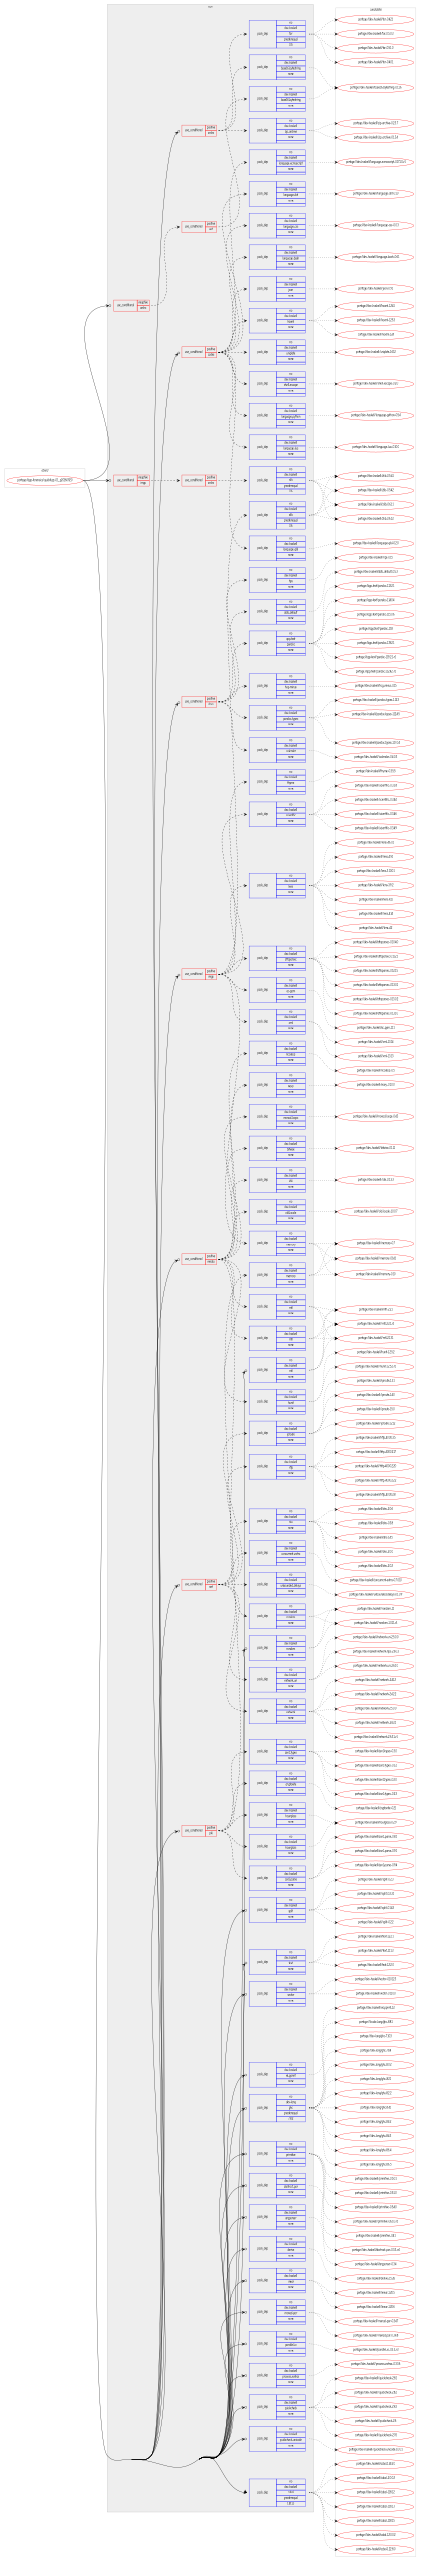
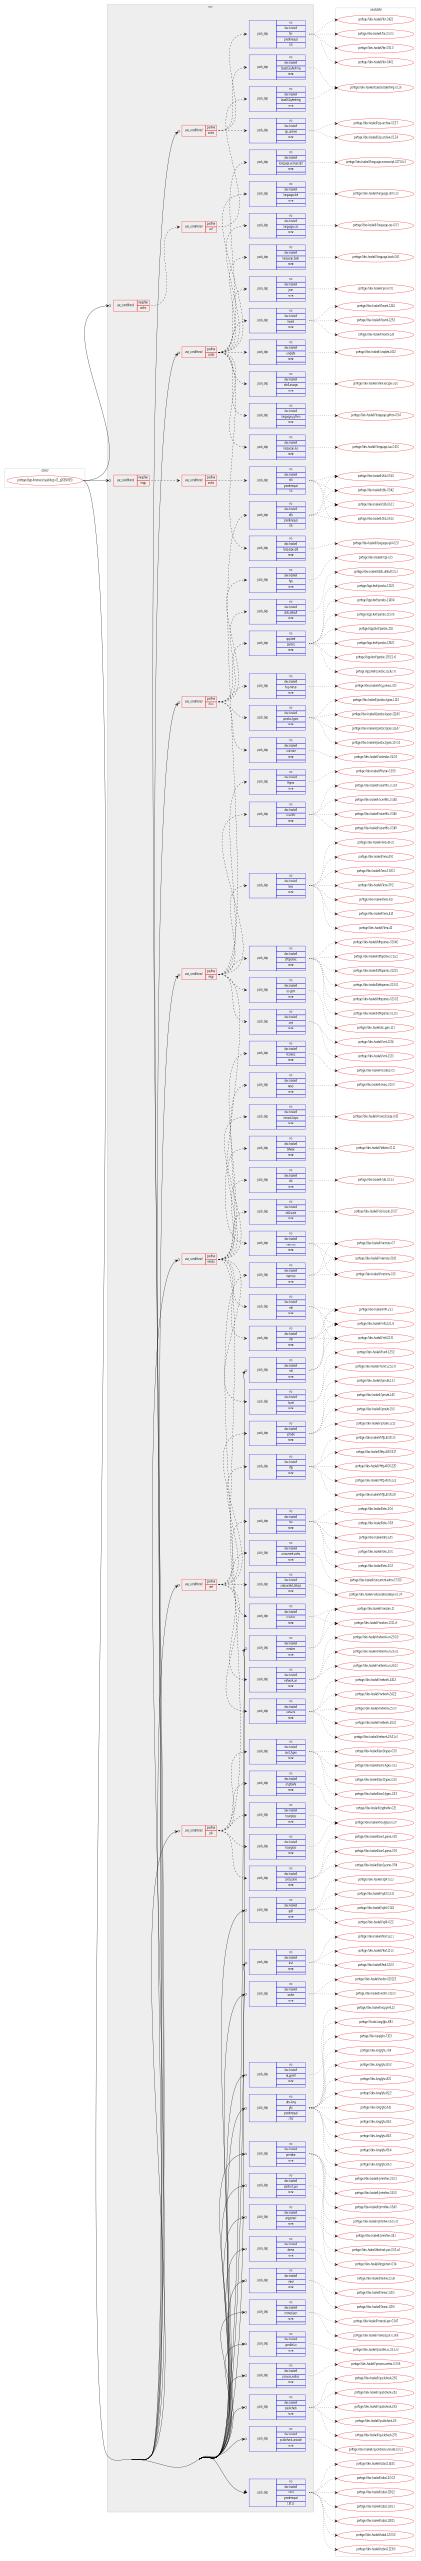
node "portage://dev-haskell/pandoc-types-1.12.4.7": added
node "portage://dev-haskell/network-hps-2.6.0.3": label "portage://dev-haskell/network-hps-2.6.0.3" -> "portage://dev-haskell/network-uri-2.6.0.3"
